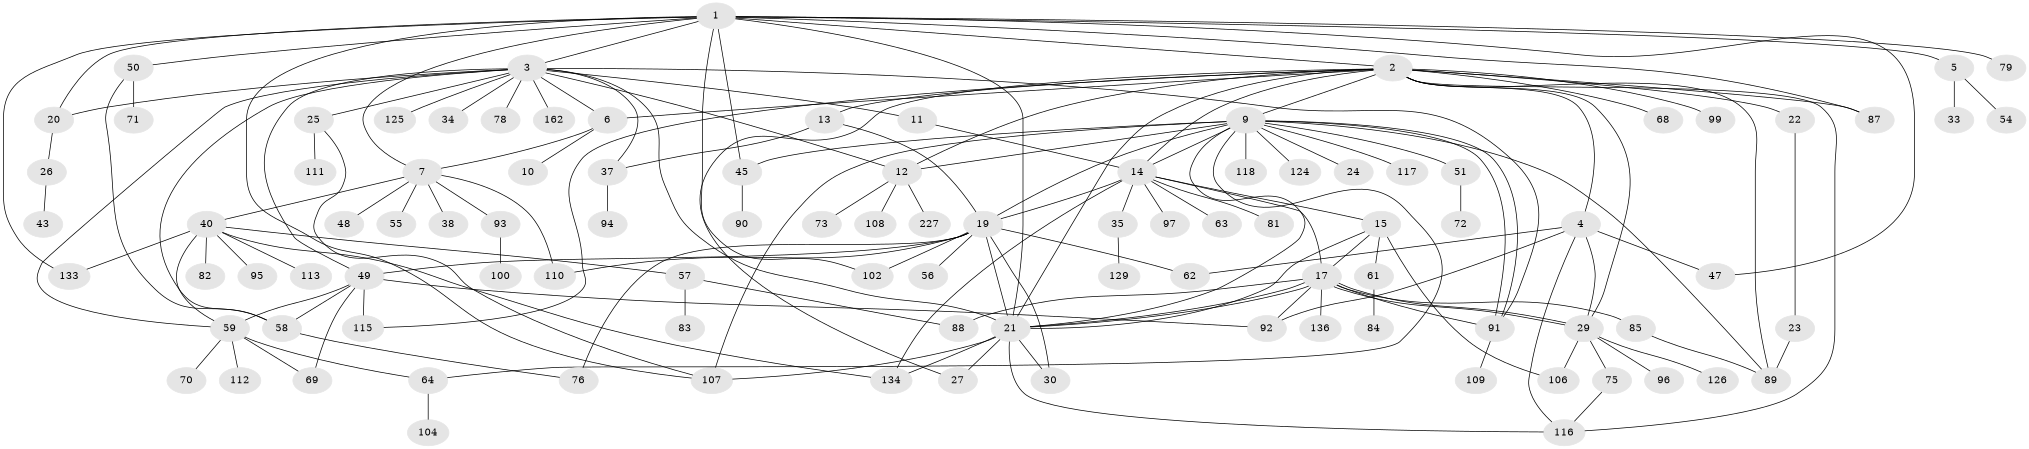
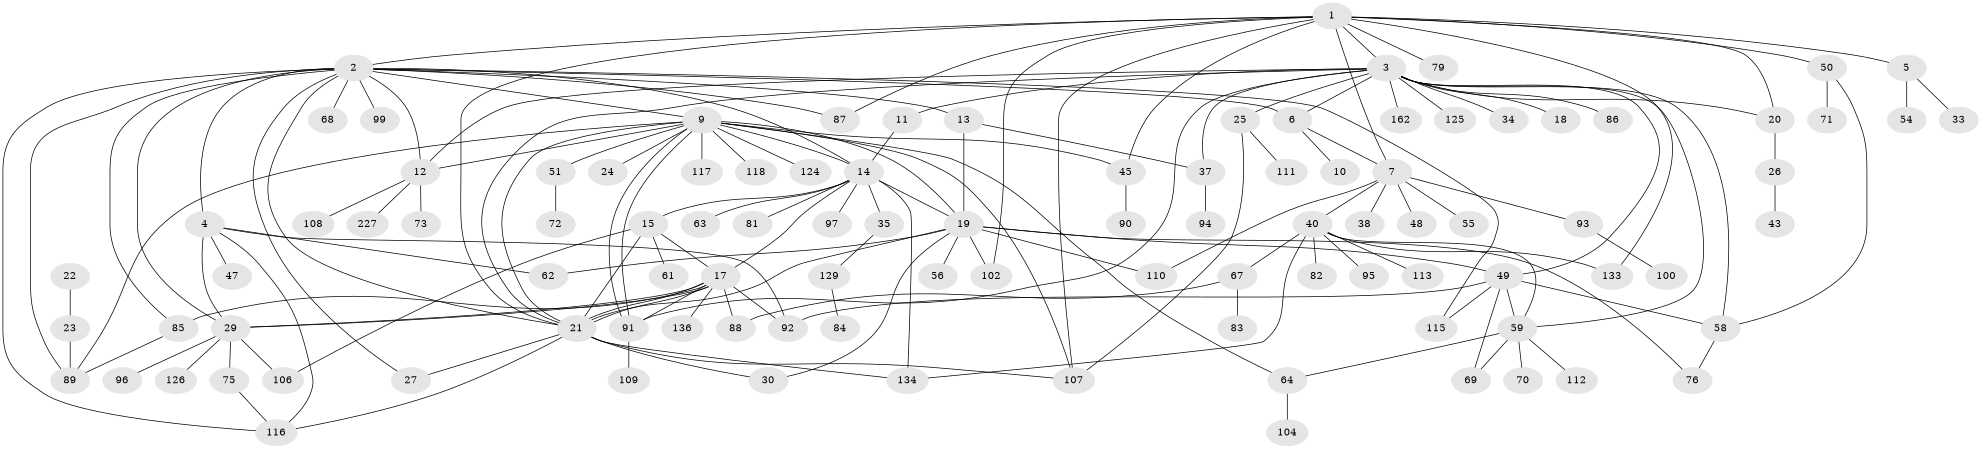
edge "1" -- "47": removed
edge "2" -- "22": now "2" -- "85"
node "78": label "78" -> "18"
node "86": added
node "57": label "57" -> "67"
edge "61" -- "84": now "129" -- "84"
